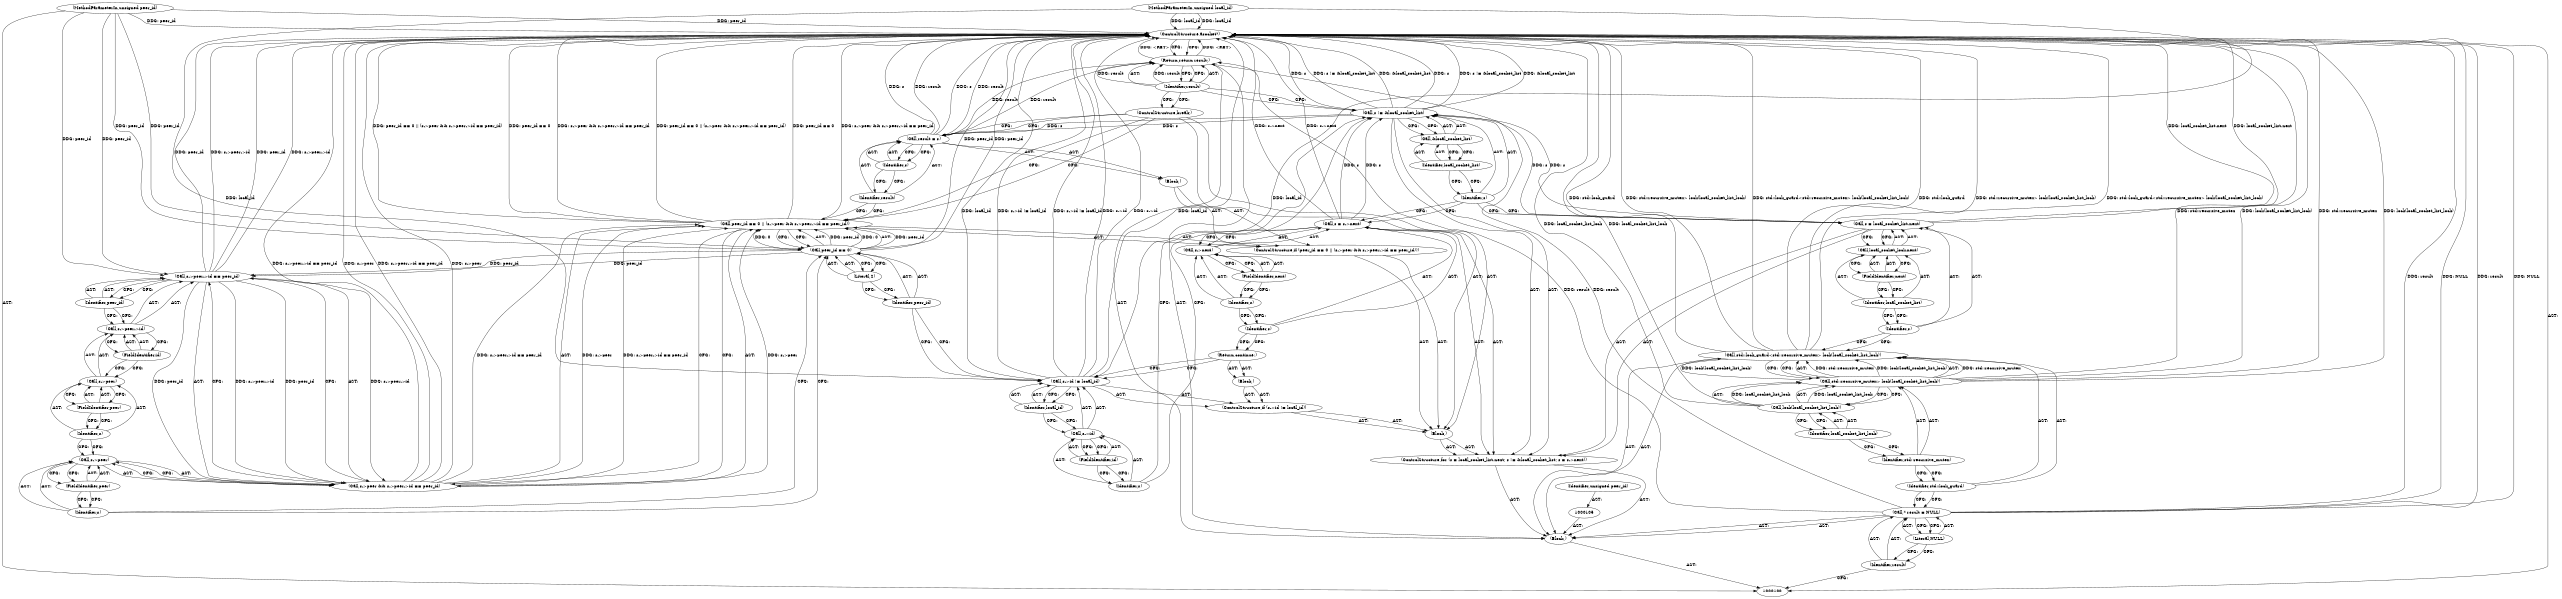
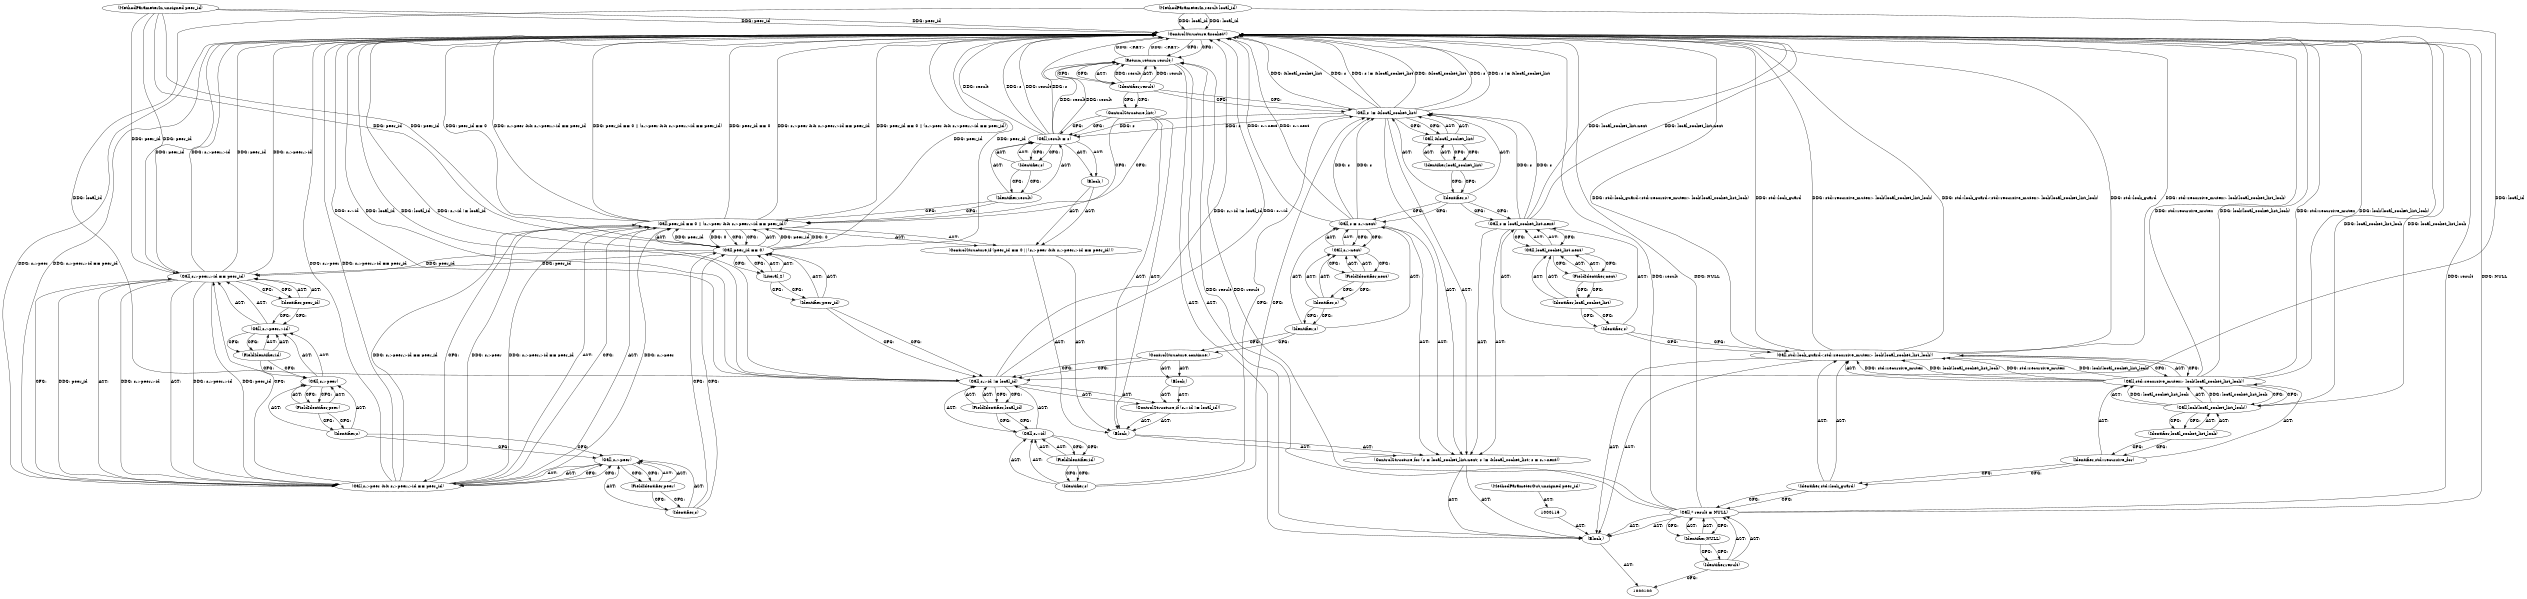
node "(MethodParameterIn,unsigned local_id)": label "(MethodParameterIn,unsigned local_id)" -> "(MethodParameterIn,result local_id)"
edge "(ControlStructure,asocket*)" -> "1000100": removed, label "AST:"
node "(ControlStructure,break;)": label "(ControlStructure,break;)" -> "(ControlStructure,list;)"
node "(Call,local_socket_lock.next)": label "(Call,local_socket_lock.next)" -> "(Call,local_socket_list.next)"
node "(Return,continue;)": label "(Return,continue;)" -> "(ControlStructure,continue;)"
node "(Identifier,local_id)": label "(Identifier,local_id)" -> "(FieldIdentifier,local_id)"
node "(Identifier,std::recursive_mutex)": label "(Identifier,std::recursive_mutex)" -> "(Identifier,std::recursive_for)"
node "(Identifier,unsigned peer_id)": label "(Identifier,unsigned peer_id)" -> "(MethodParameterOut,unsigned peer_id)"
node "1000105": label "1000105" -> "1000115"
node "(Literal,NULL)": label "(Literal,NULL)" -> "(Identifier,NULL)"
edge "(MethodParameterIn,unsigned peer_id)" -> "1000100": removed, label "AST:"
